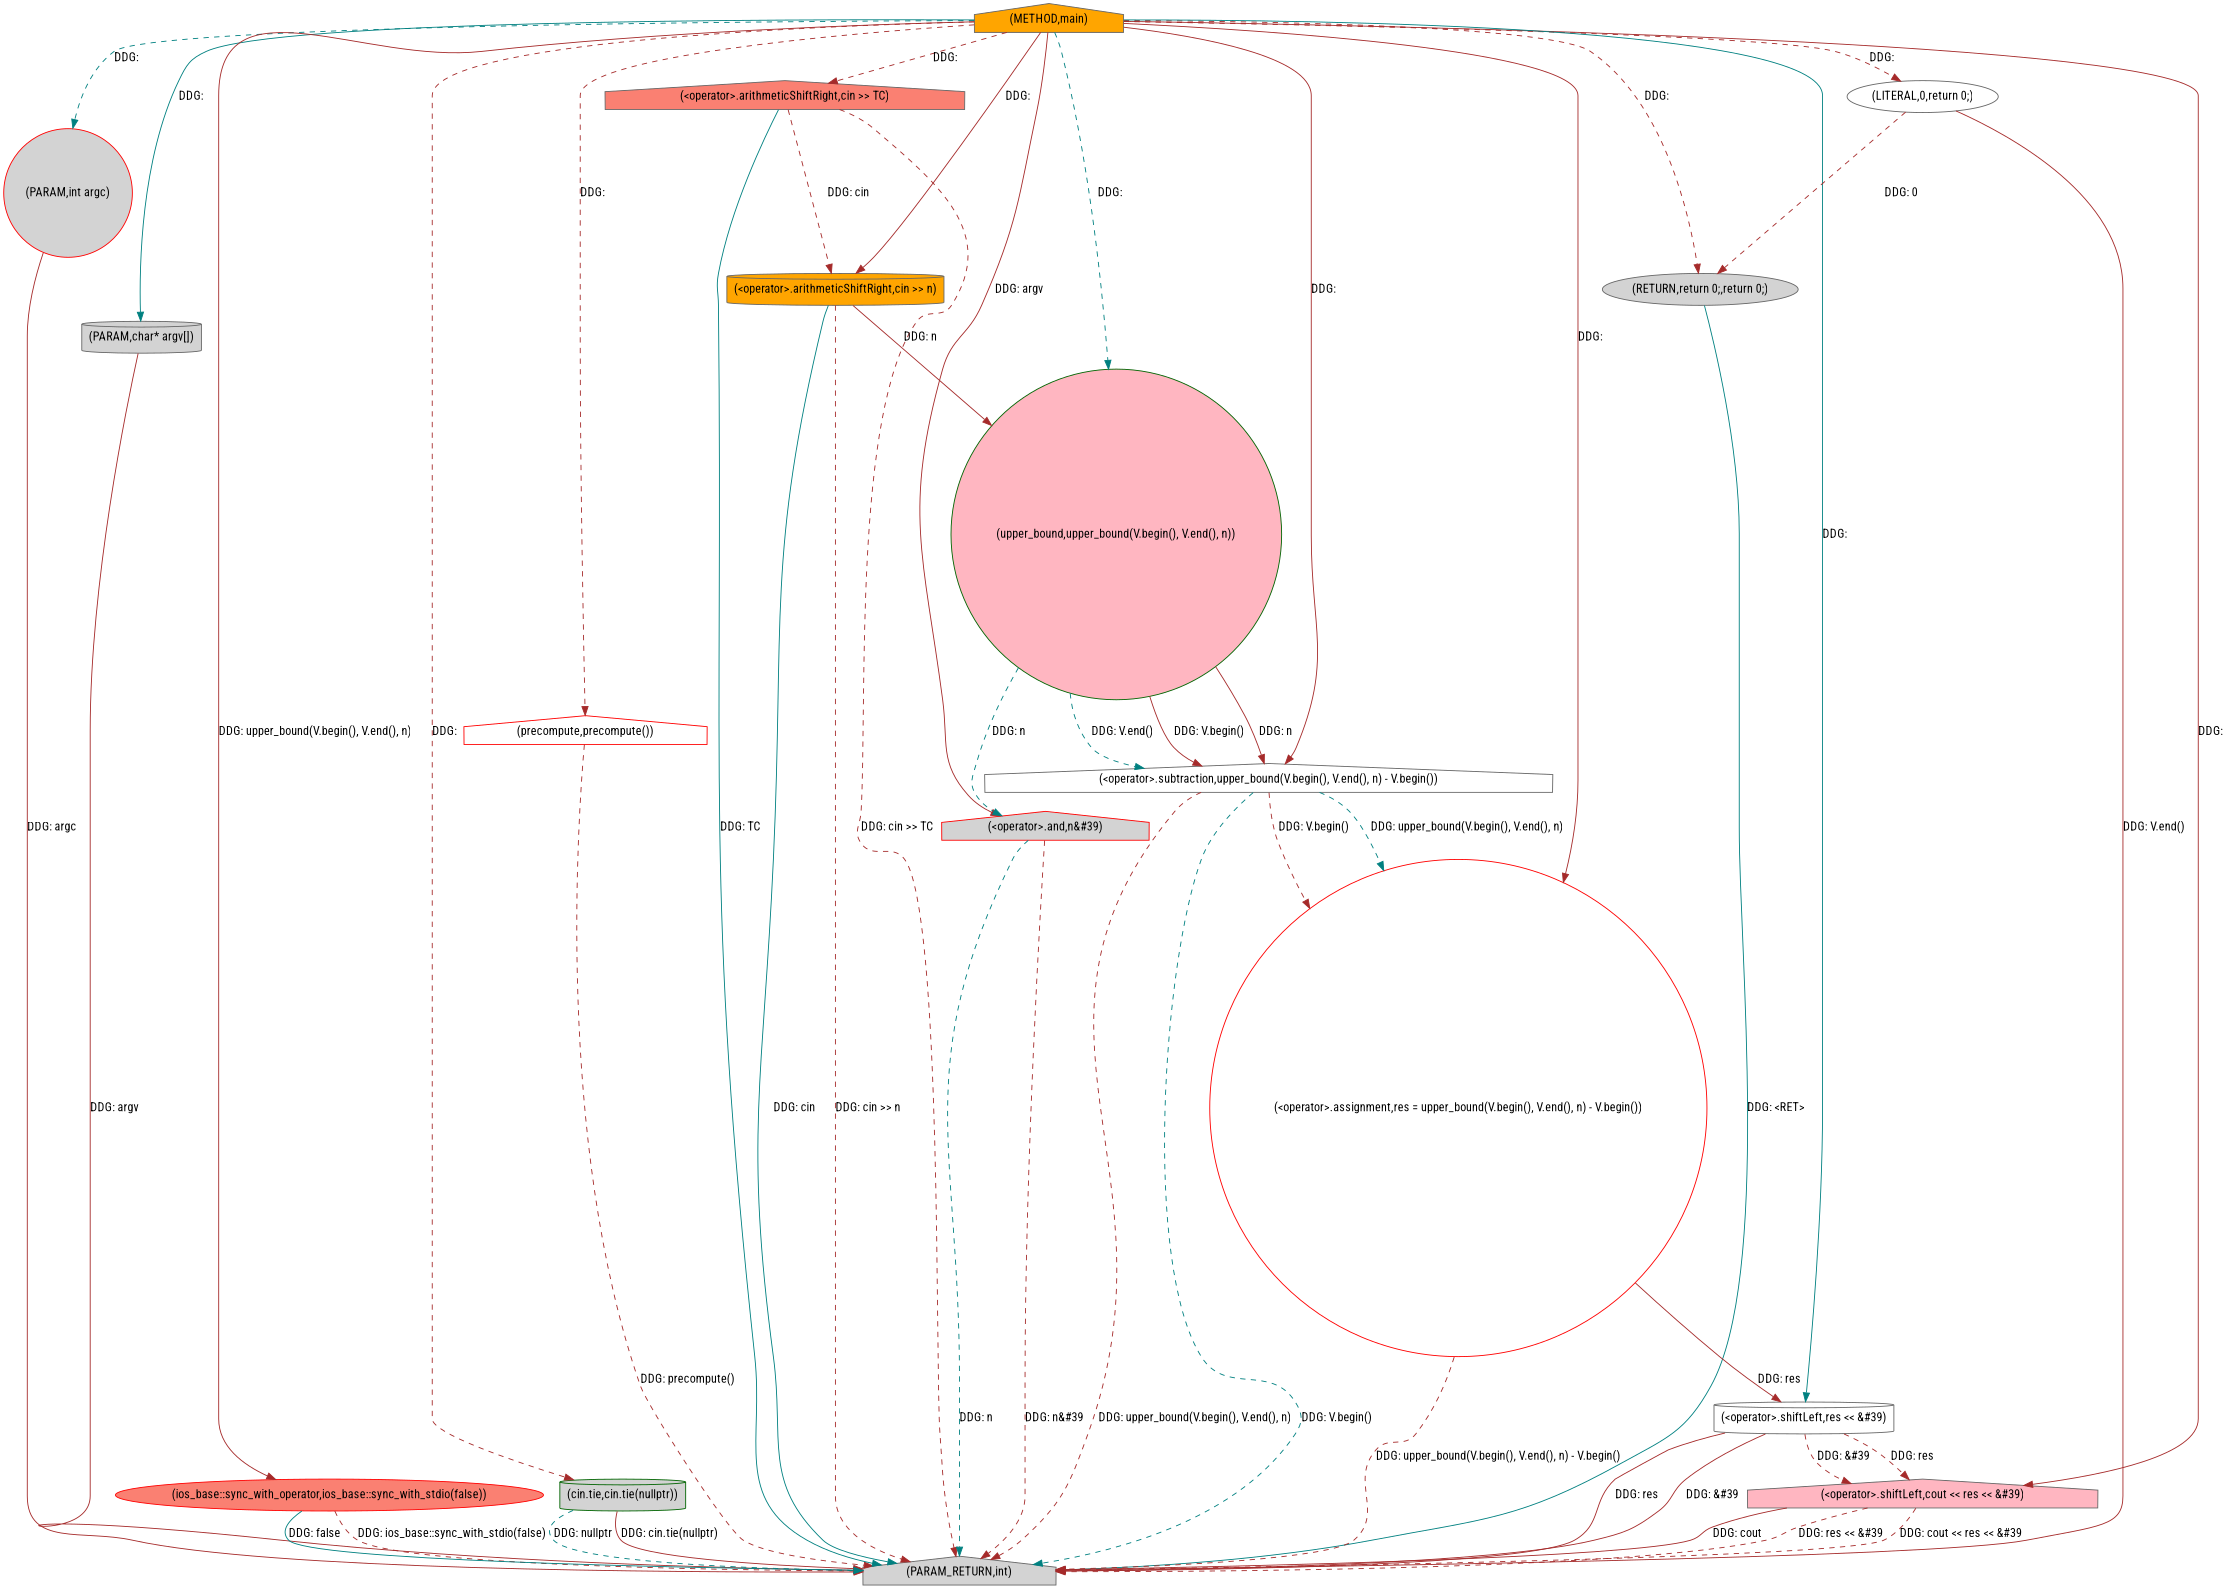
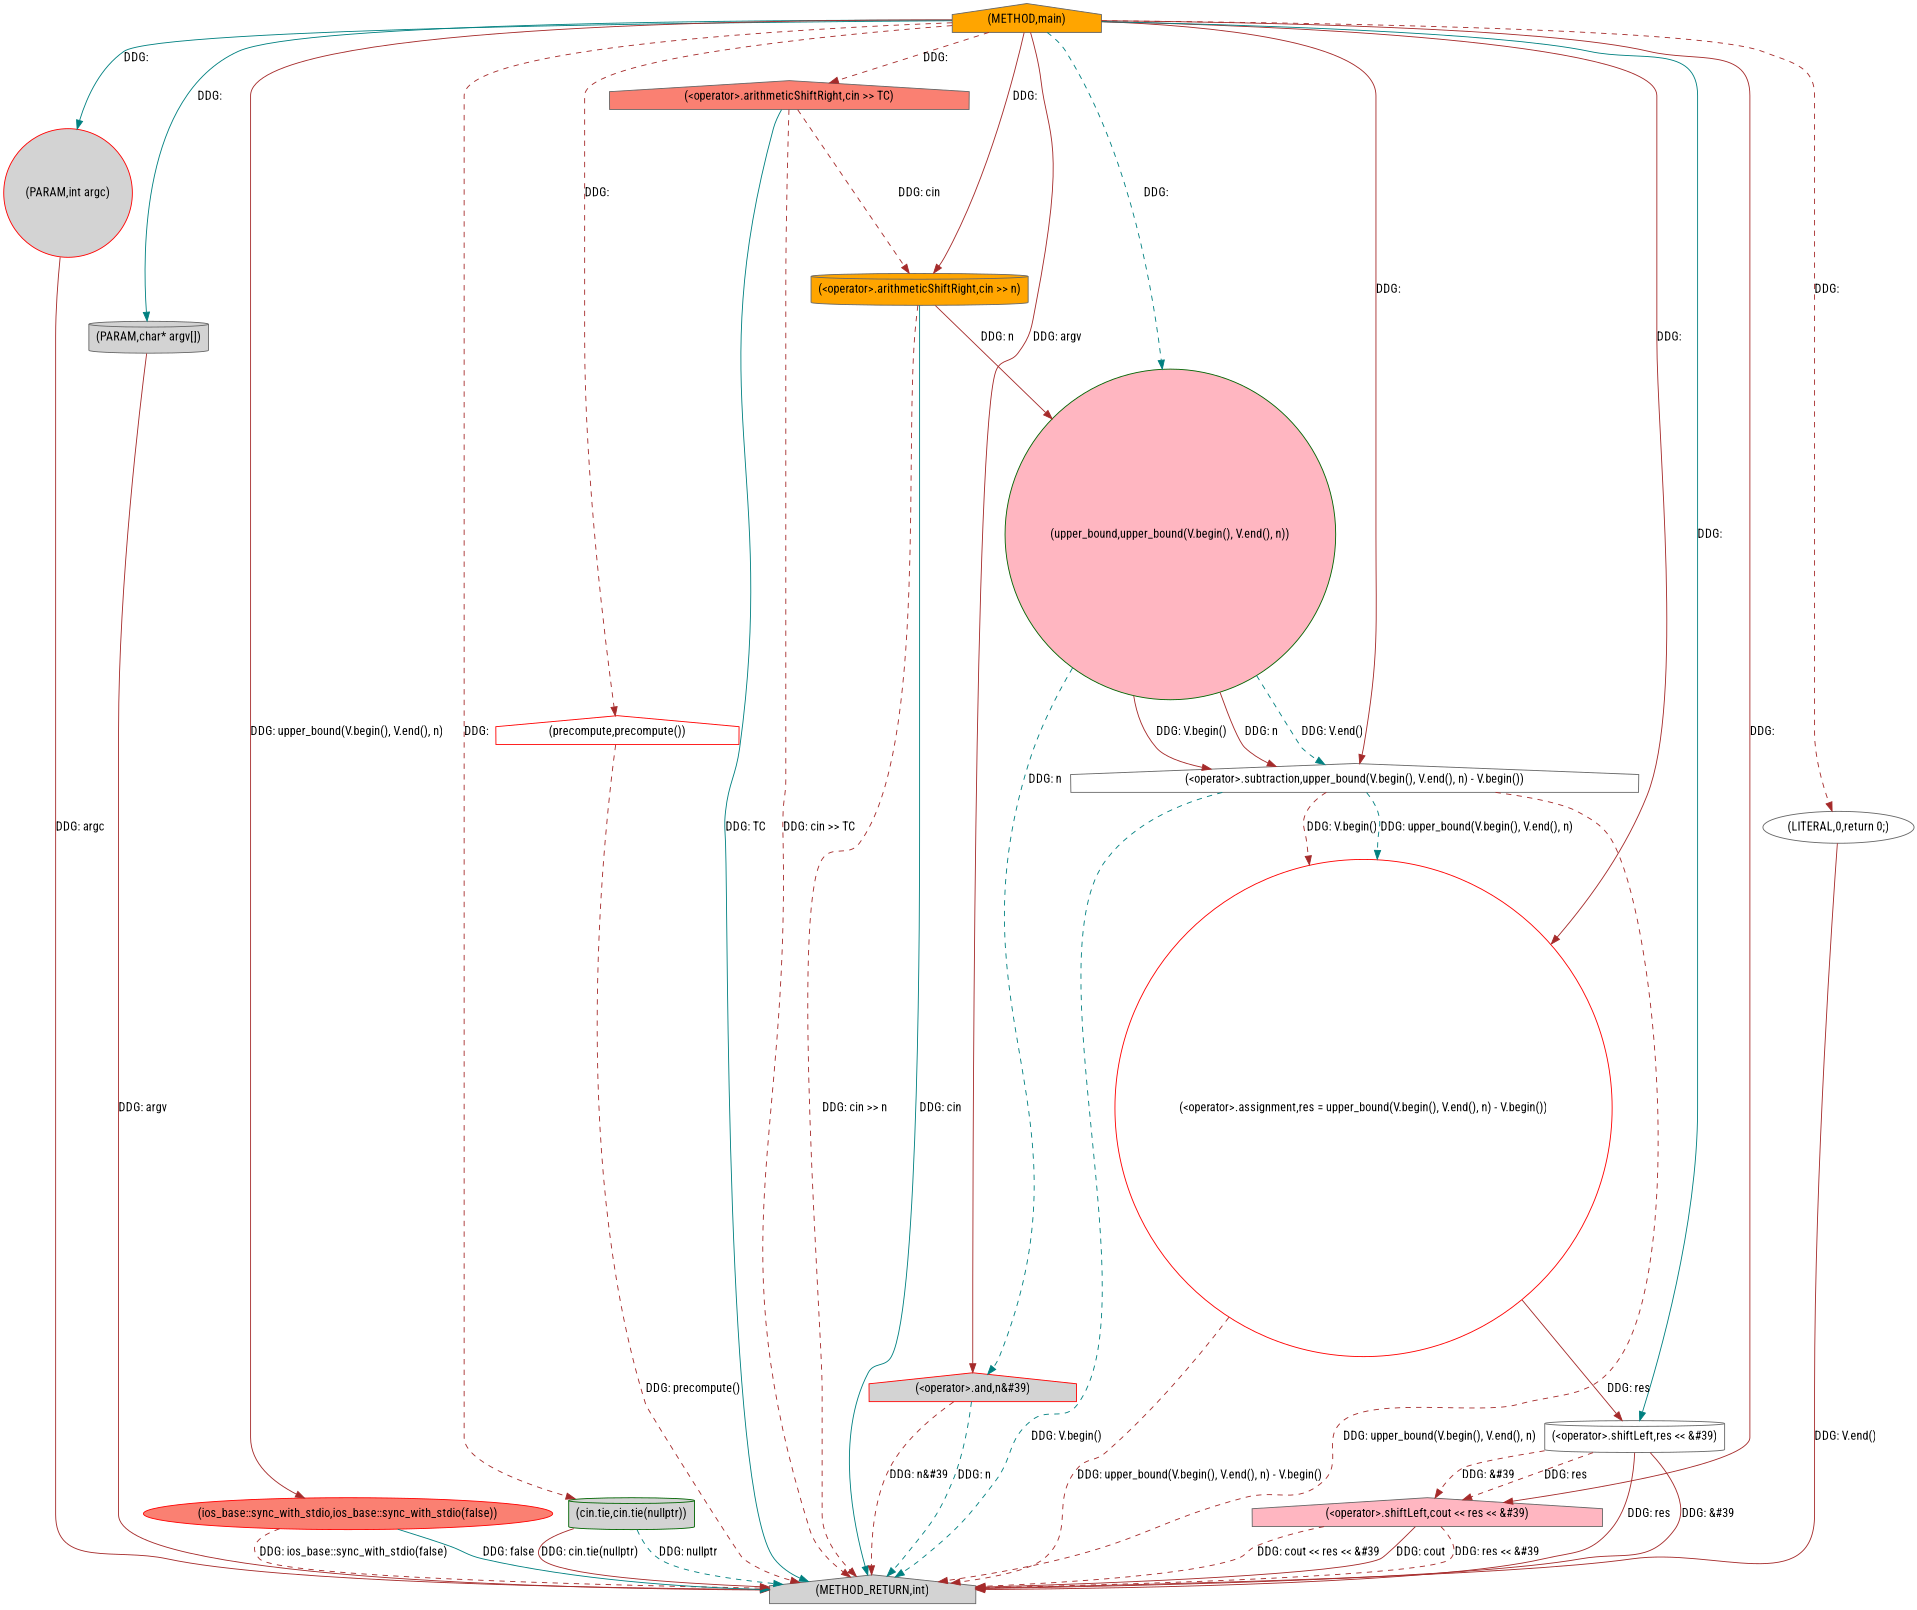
edge "(METHOD,main)" -> "(PARAM,int argc)": style dashed -> solid
node "(RETURN,return 0;,return 0;)": removed
node "(ios_base::sync_with_operator,ios_base::sync_with_stdio(false))": label "(ios_base::sync_with_operator,ios_base::sync_with_stdio(false))" -> "(ios_base::sync_with_stdio,ios_base::sync_with_stdio(false))"
node "(PARAM_RETURN,int)": label "(PARAM_RETURN,int)" -> "(METHOD_RETURN,int)"
